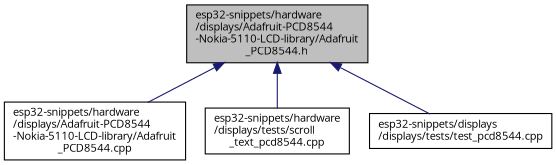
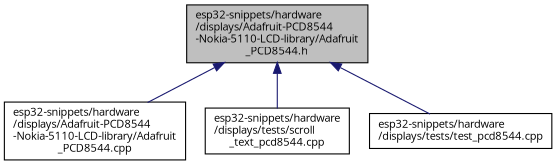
node "esp32-snippets/displays /displays/tests/test_pcd8544.cpp": label "esp32-snippets/displays /displays/tests/test_pcd8544.cpp" -> "esp32-snippets/hardware /displays/tests/test_pcd8544.cpp"
